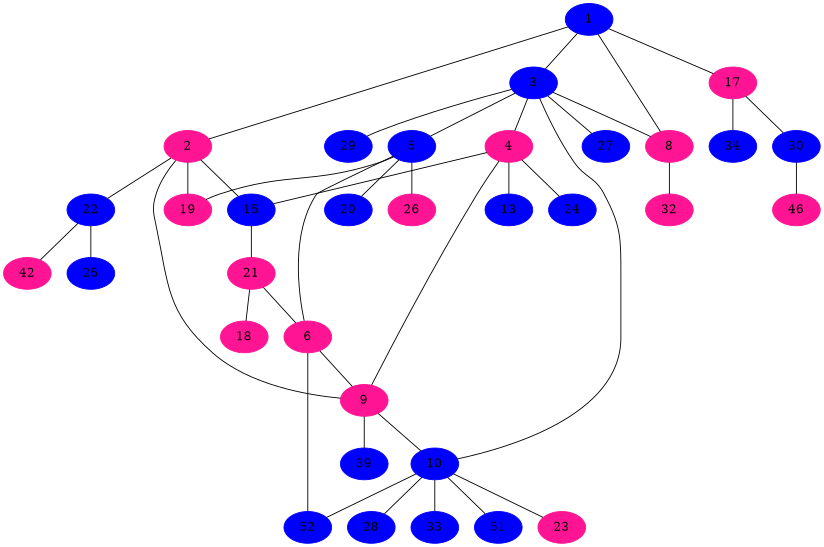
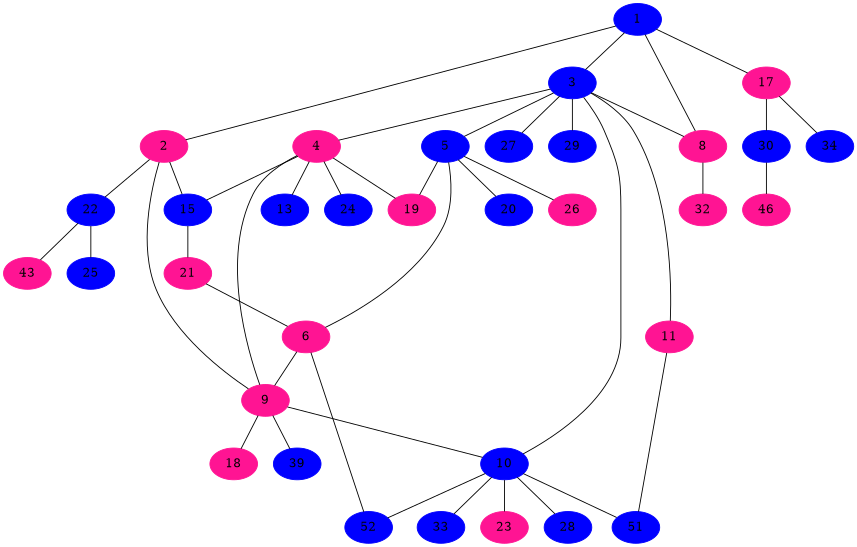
edge "2" -- "19": now "4" -- "19"
node "42": label "42" -> "43"
edge "21" -- "18": now "9" -- "18"
node "11": added
